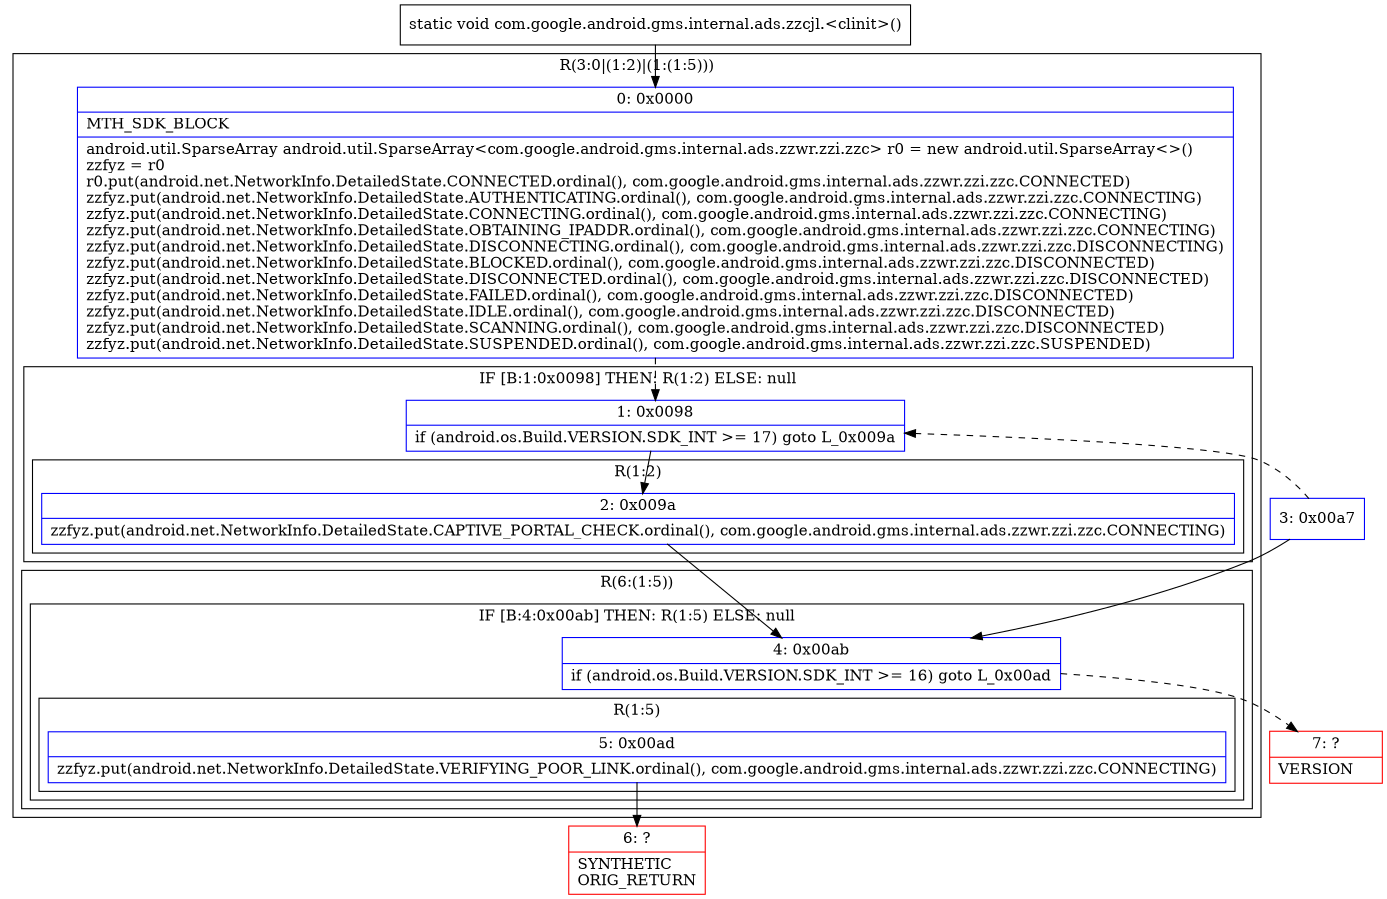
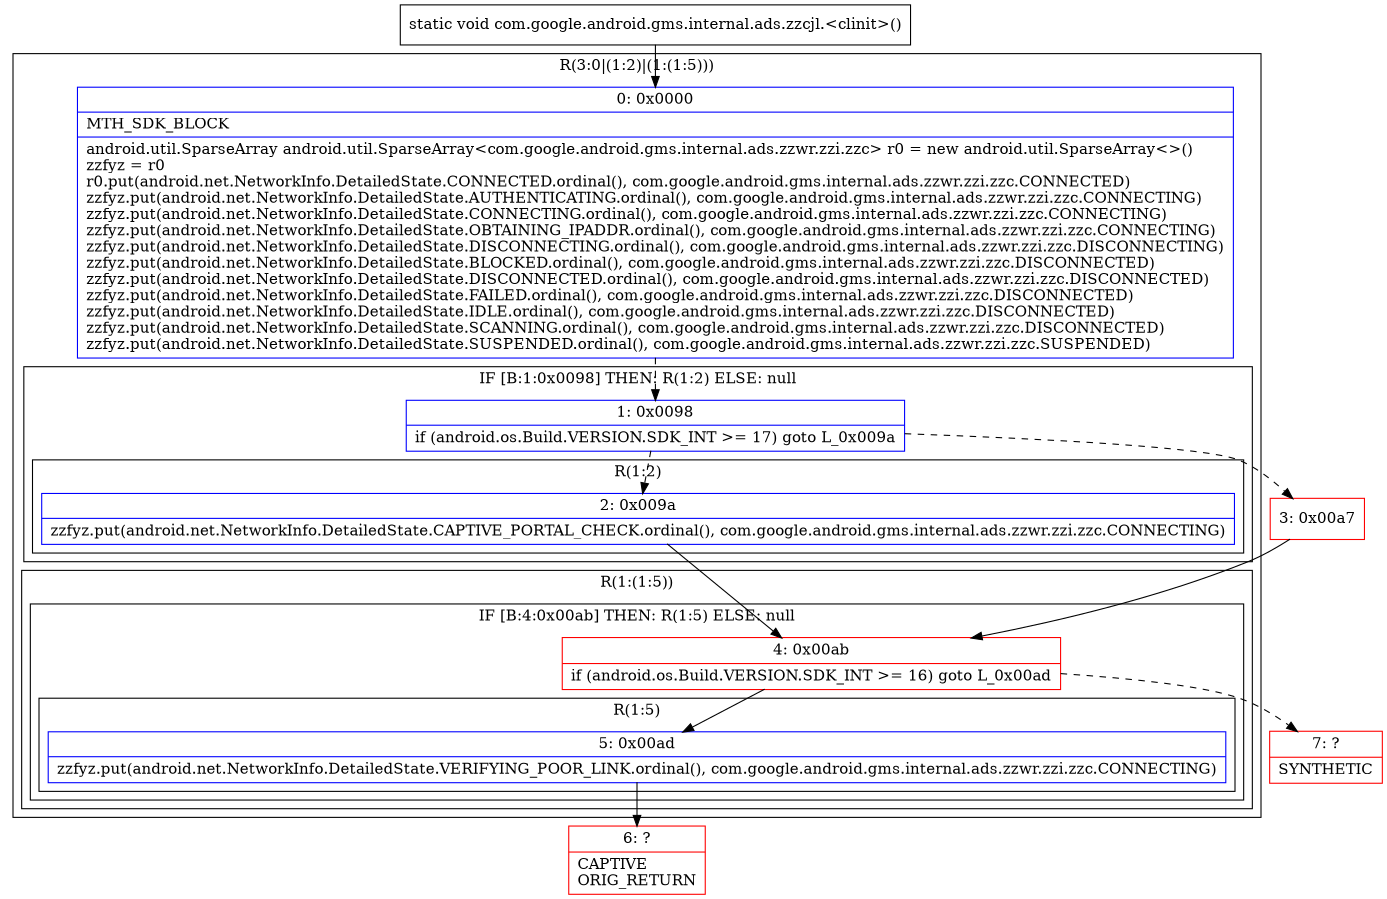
edge "3: 0x00a7" -> "1: 0x0098": reversed
edge "1: 0x0098" -> "2: 0x009a": style solid -> dashed
node "3: 0x00a7": color blue -> red
cluster "R(6:(1:5))": label "R(6:(1:5))" -> "R(1:(1:5))"
node "4: 0x00ab": color blue -> red
edge "4: 0x00ab" -> "5: 0x00ad": added
node "7: ?": text "VERSION" -> "SYNTHETIC"
node "6: ?": text "SYNTHETIC" -> "CAPTIVE"
